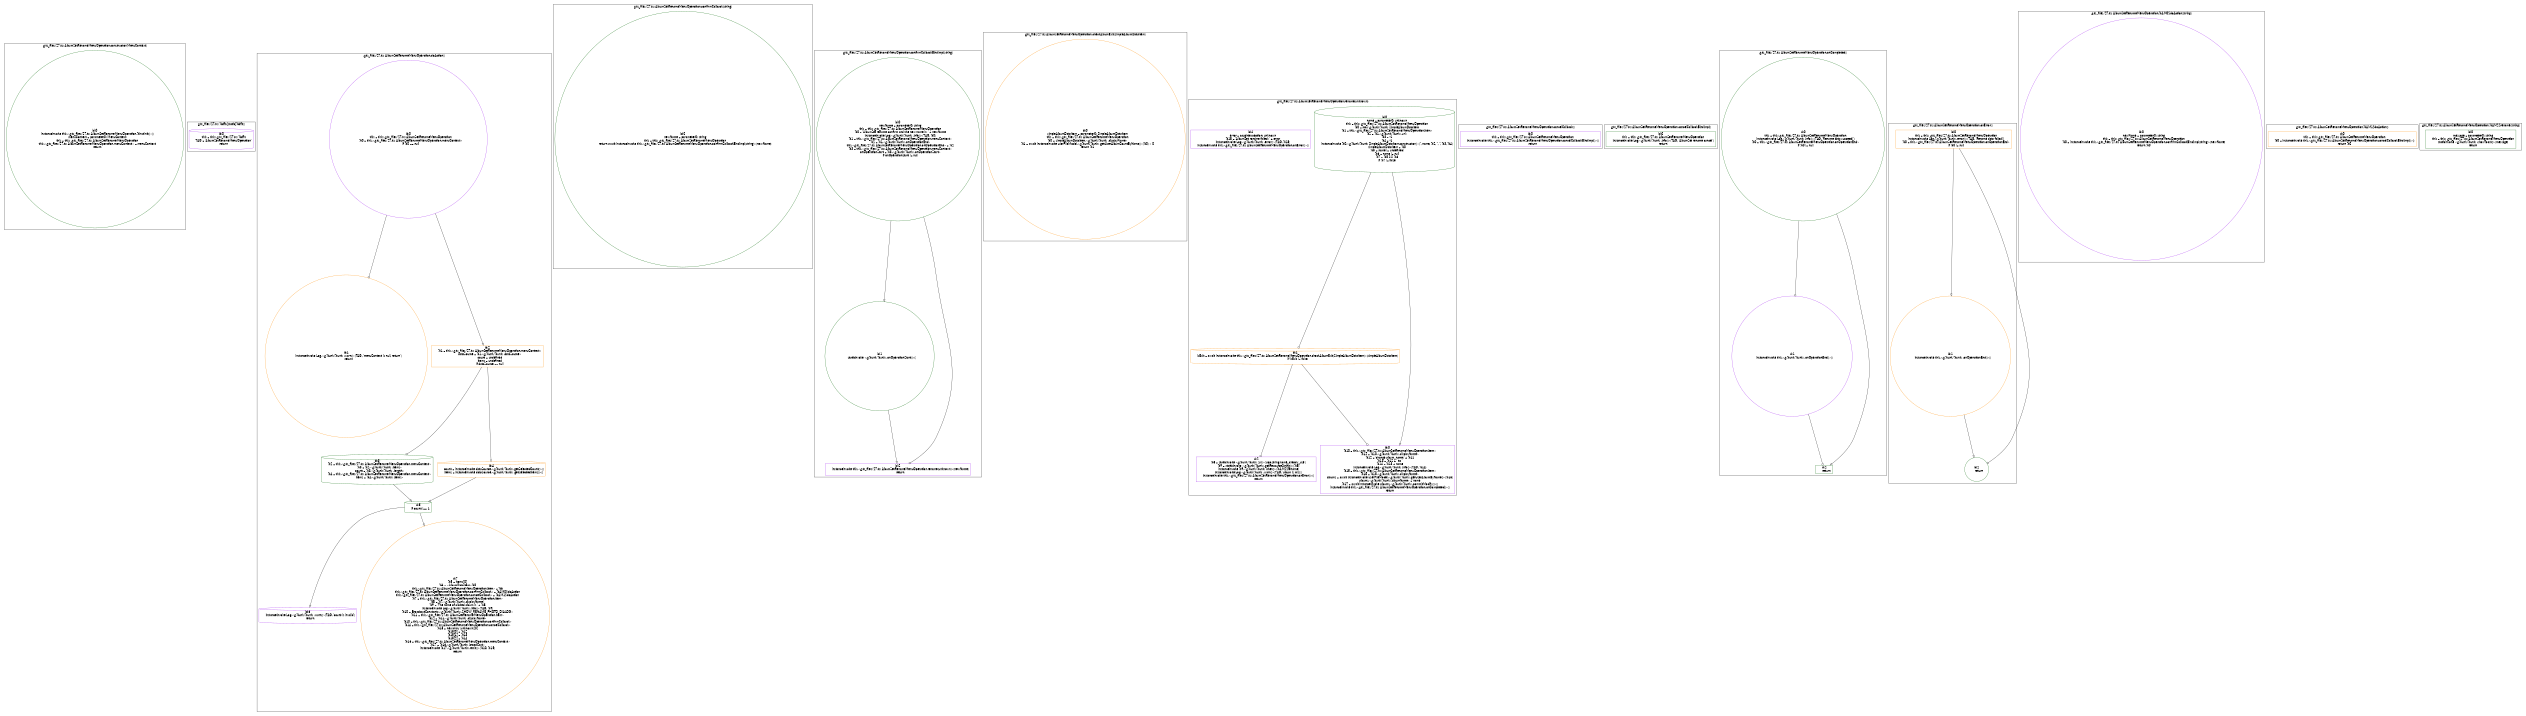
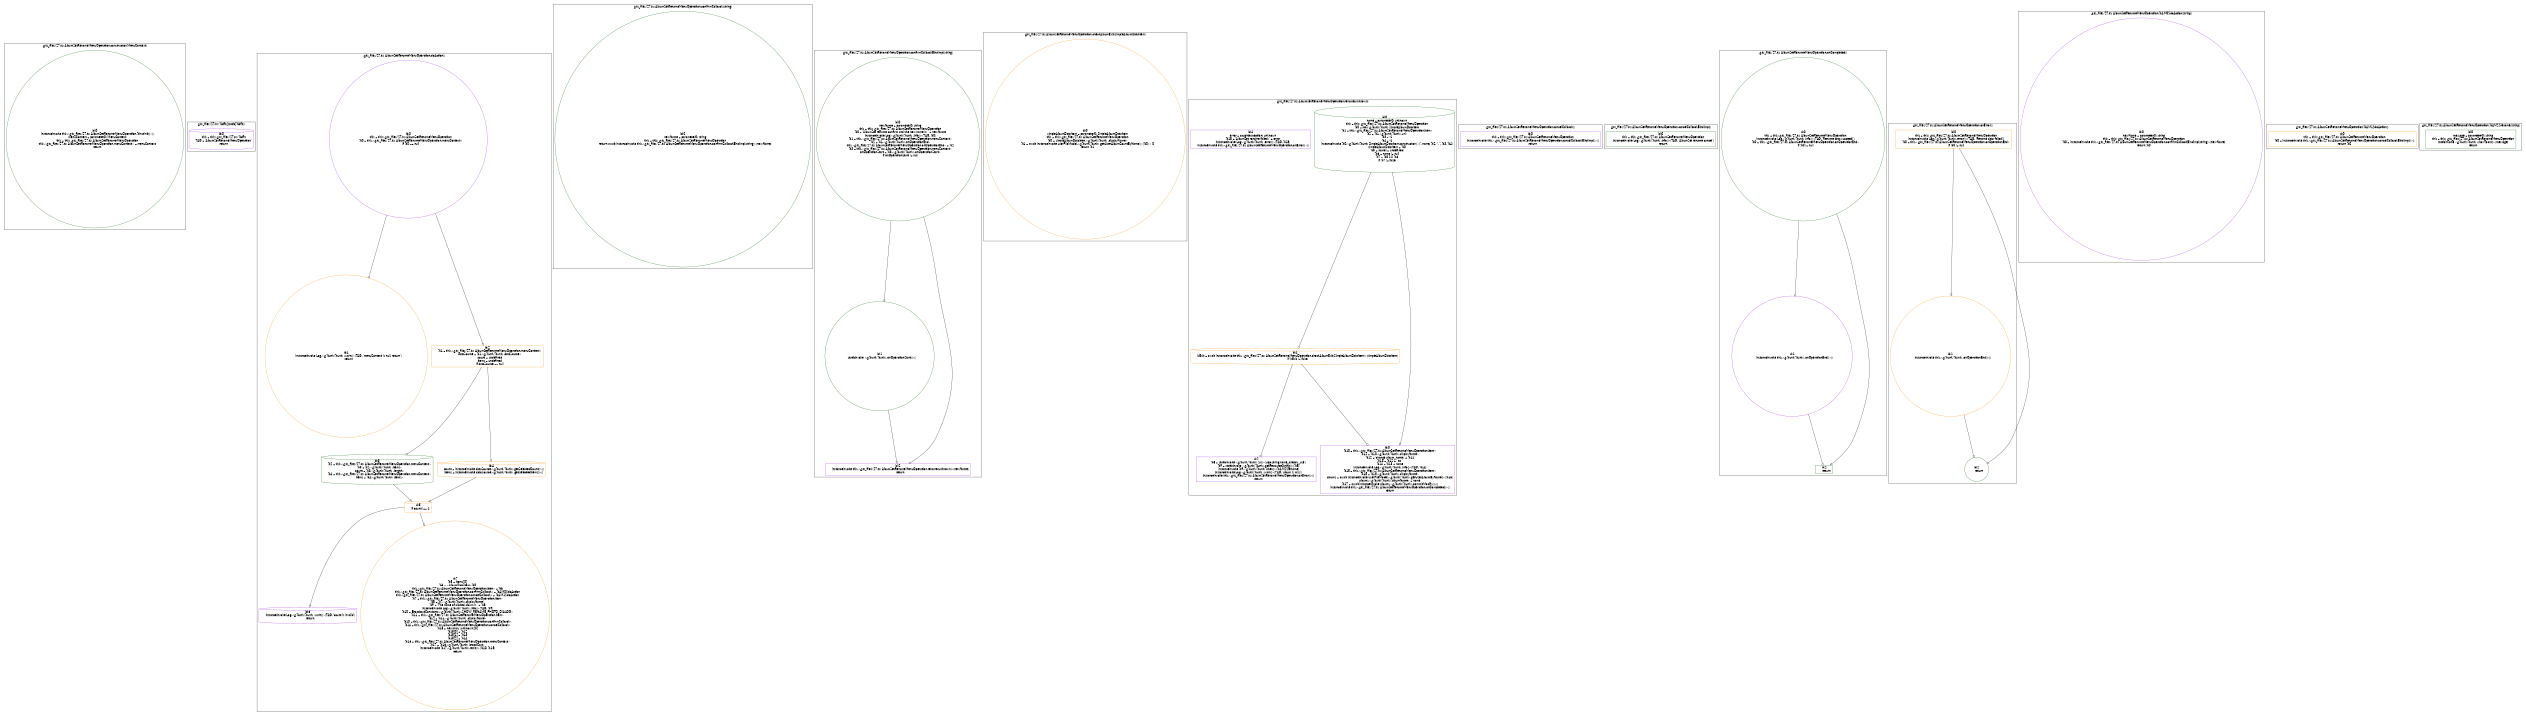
node "id:5 if count !== 1": color darkgreen -> darkorange
